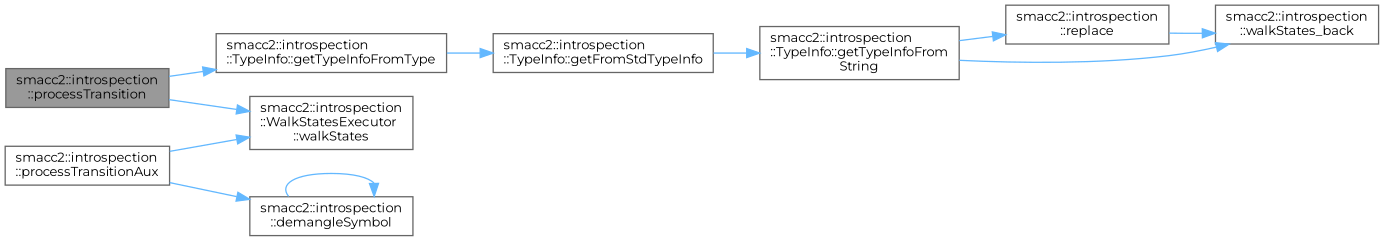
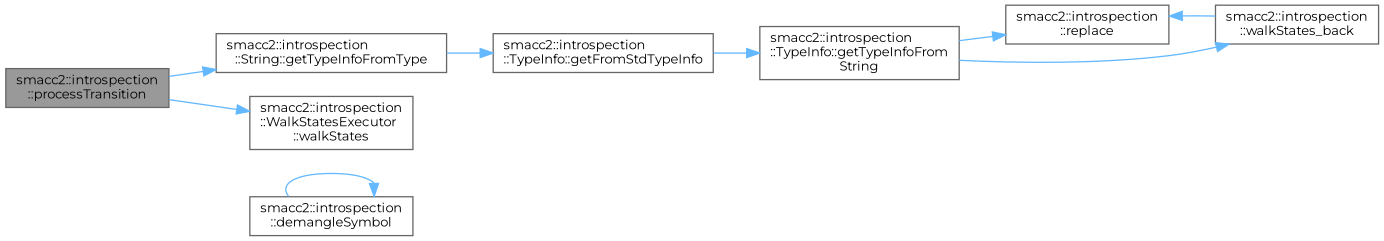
edge "smacc2::introspection ::replace" -> "smacc2::introspection ::walkStates_back": reversed
node "smacc2::introspection ::TypeInfo::getTypeInfoFromType": label "smacc2::introspection ::TypeInfo::getTypeInfoFromType" -> "smacc2::introspection ::String::getTypeInfoFromType"
node "smacc2::introspection ::processTransitionAux": removed
